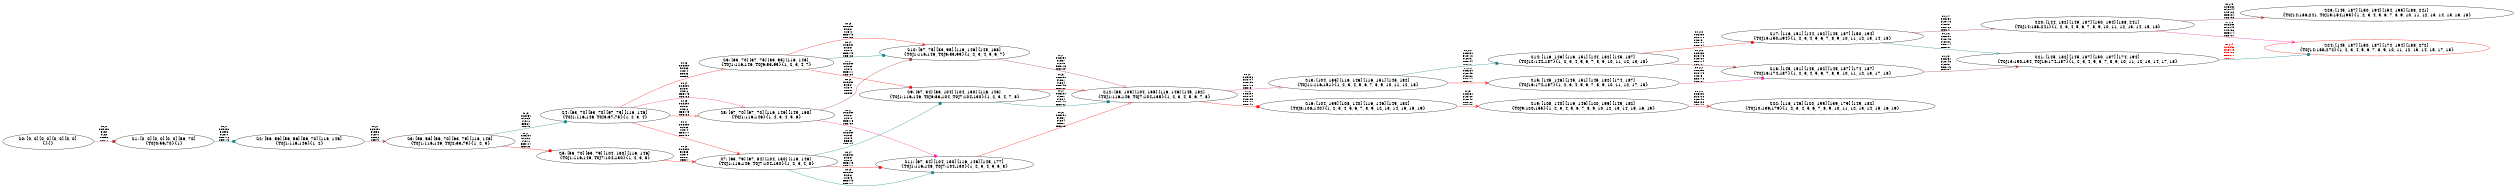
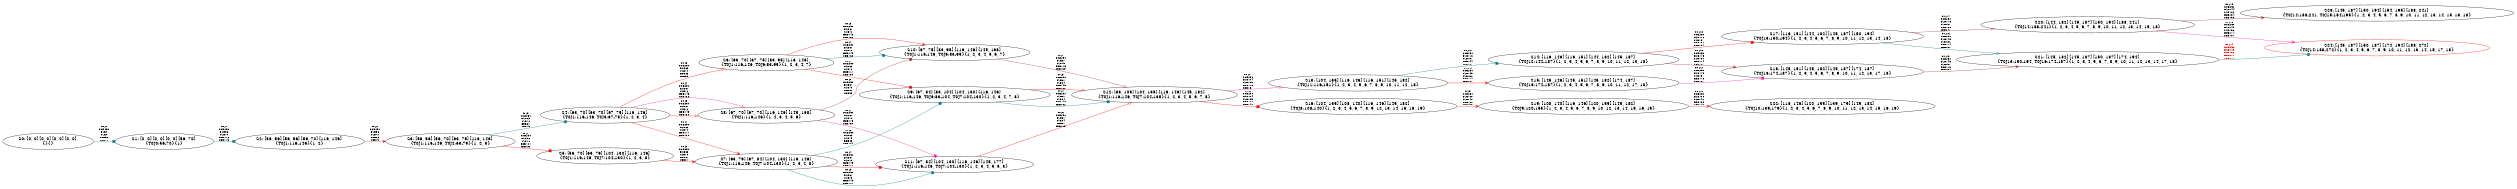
edge "S0: [0, 0] [0, 0] [0, 0] [0, 0] {}{}" -> "S1: [0, 0] [0, 0] [0, 0] [56, 70] {T0J0:56-70}{1}": color brown -> teal
